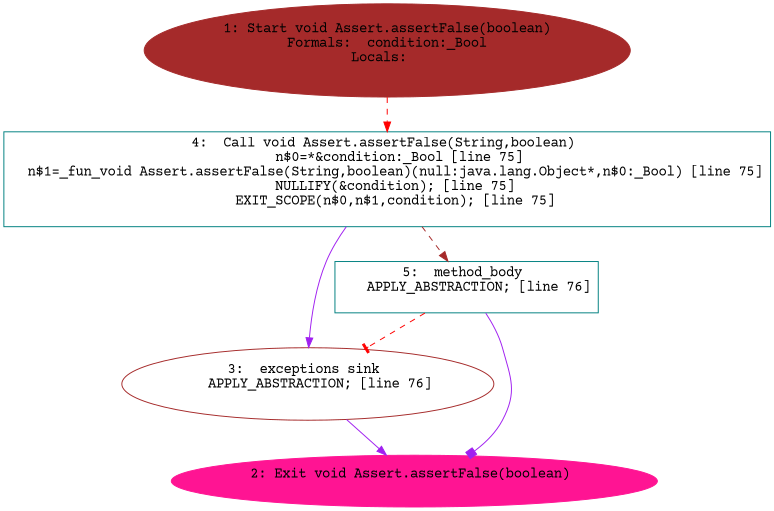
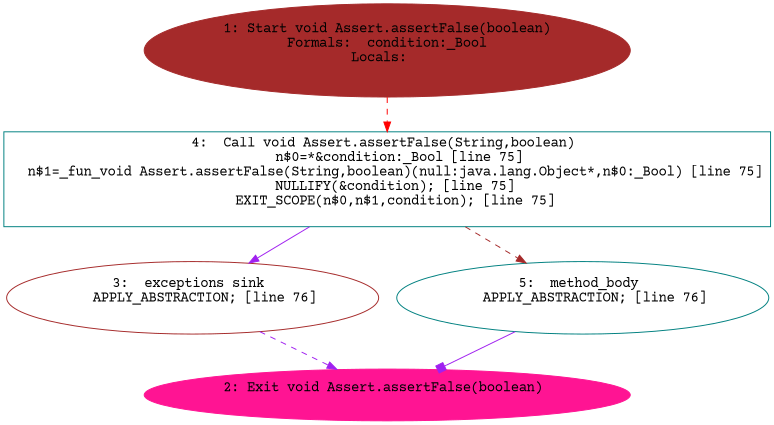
node "5:  method_body APPLY_ABSTRACTION; [line 76]": shape box -> ellipse
edge "5:  method_body APPLY_ABSTRACTION; [line 76]" -> "3:  exceptions sink APPLY_ABSTRACTION; [line 76]": removed
edge "3:  exceptions sink APPLY_ABSTRACTION; [line 76]" -> "2: Exit void Assert.assertFalse(boolean)": style solid -> dashed
